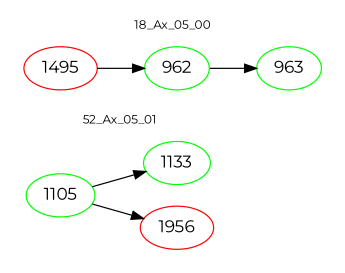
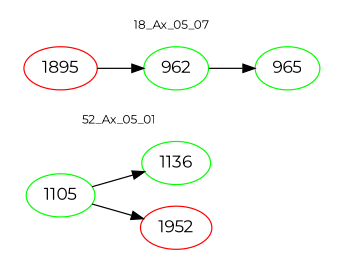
cluster "18_Ax_05_00": label "18_Ax_05_00" -> "18_Ax_05_07"
node "1495": label "1495" -> "1895"
node "963": label "963" -> "965"
node "1133": label "1133" -> "1136"
node "1956": label "1956" -> "1952"
